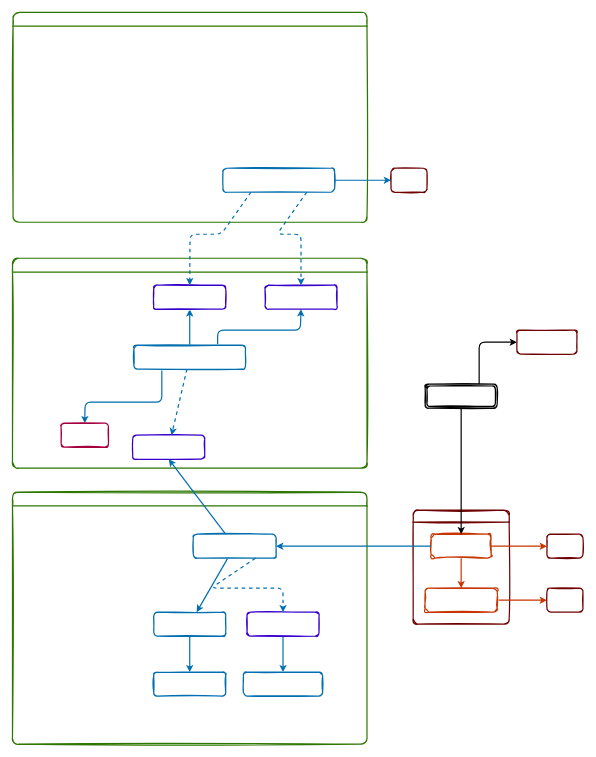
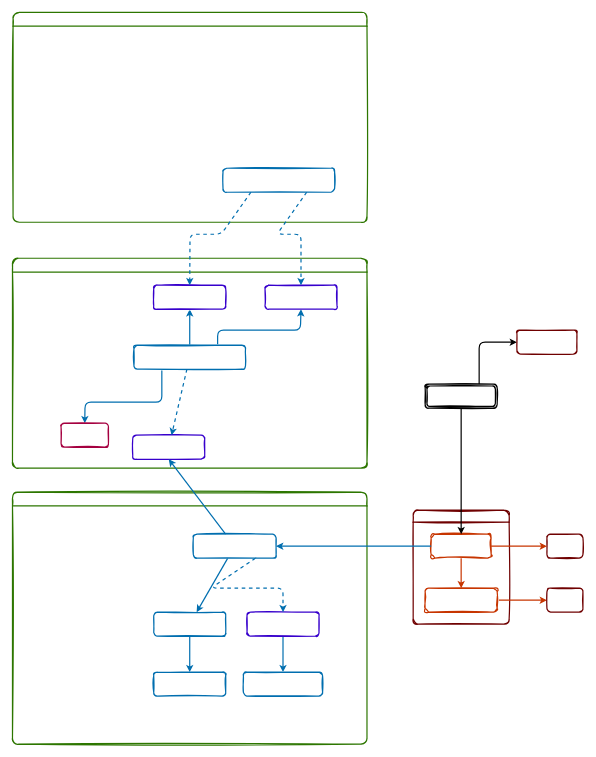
edge "MongoWalletRepository" -> "TypeORM": removed
node "TypeORM": removed
